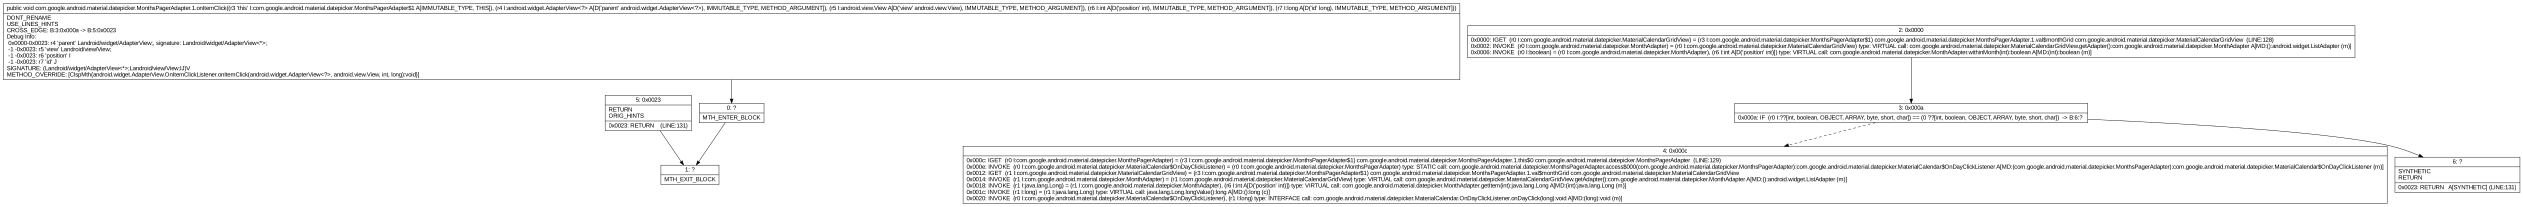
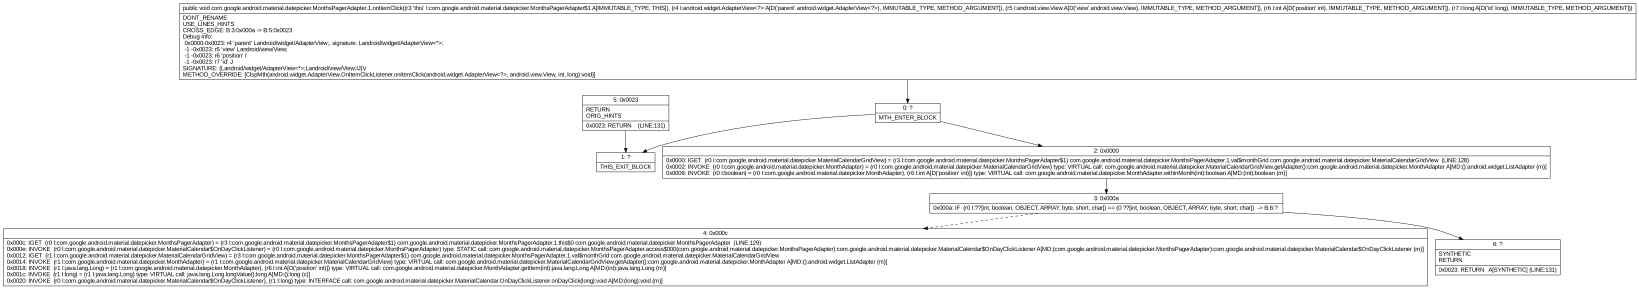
edge "0: ?" -> "2: 0x0000": added
node "1: ?": text "MTH_EXIT_BLOCK" -> "THIS_EXIT_BLOCK"
